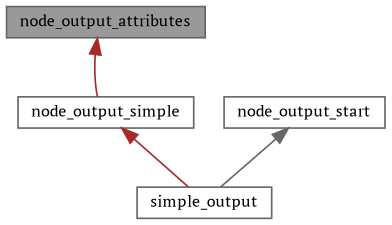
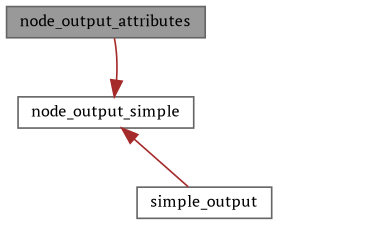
edge "node_output_simple" -> "node_output_attributes": reversed
node "node_output_start": removed
